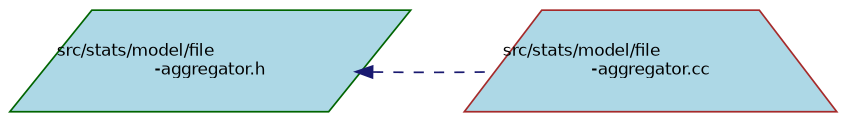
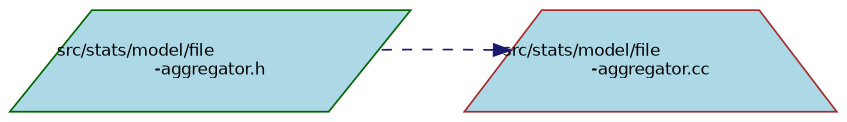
edge "src/stats/model/file -aggregator.cc" -> "src/stats/model/file -aggregator.h": reversed
